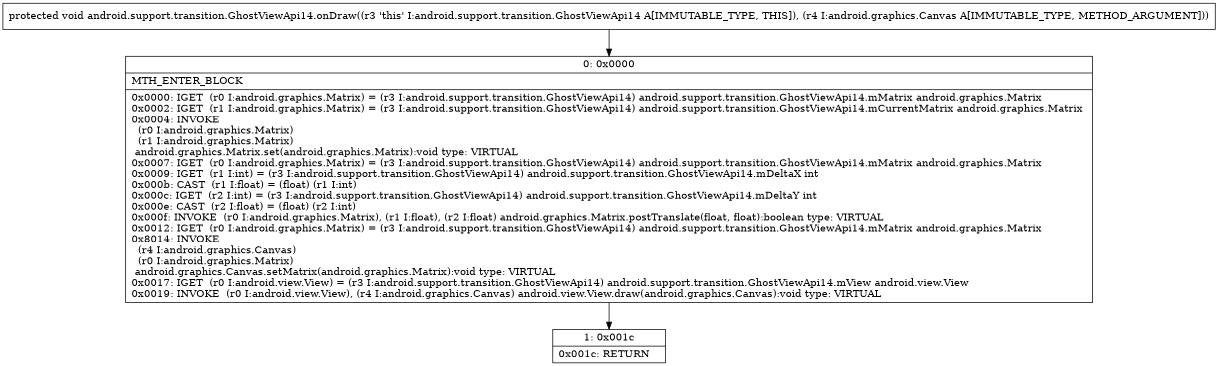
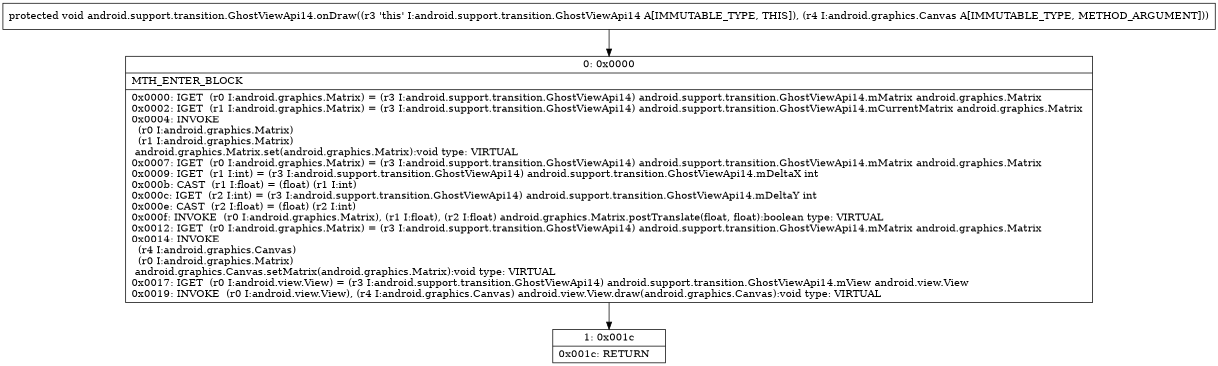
node "0: 0x0000": text "0x8014: INVOKE" -> "0x0014: INVOKE"
